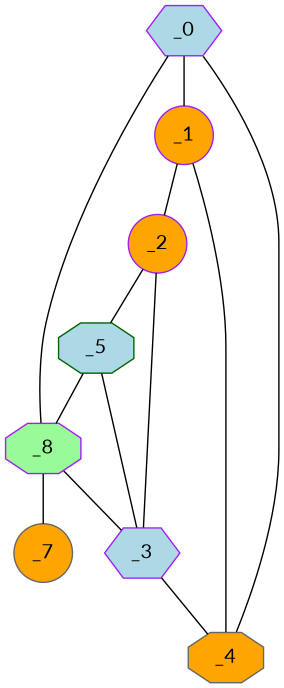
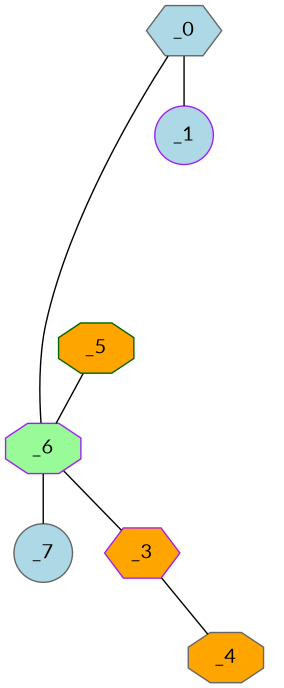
node "_0": color purple -> gray40
node "_1": fillcolor orange -> lightblue
node "_2": removed
edge "_0" -- "_4": removed
node "_5": fillcolor lightblue -> orange
edge "_1" -- "_4": removed
node "_8": label "_8" -> "_6"
edge "_5" -- "_3": removed
node "_7": fillcolor orange -> lightblue
node "_3": fillcolor lightblue -> orange
